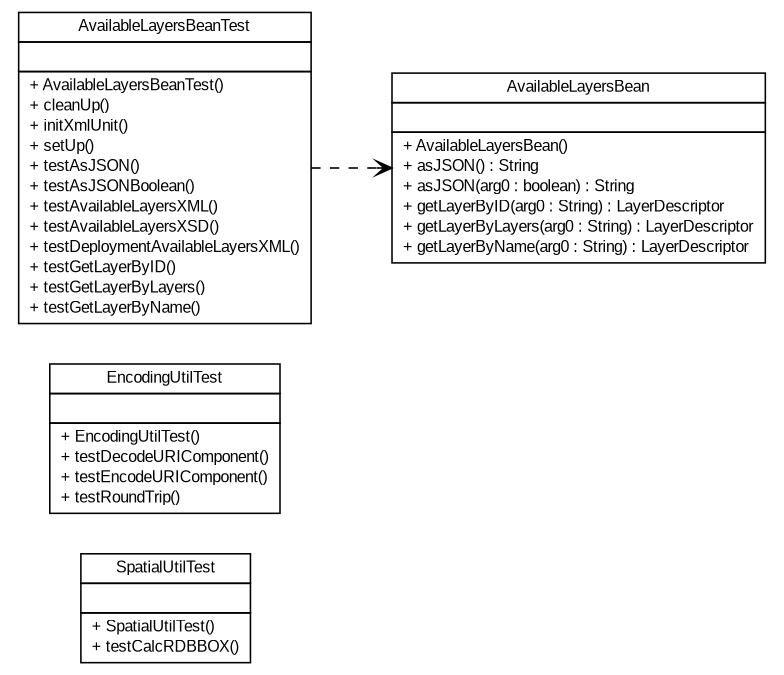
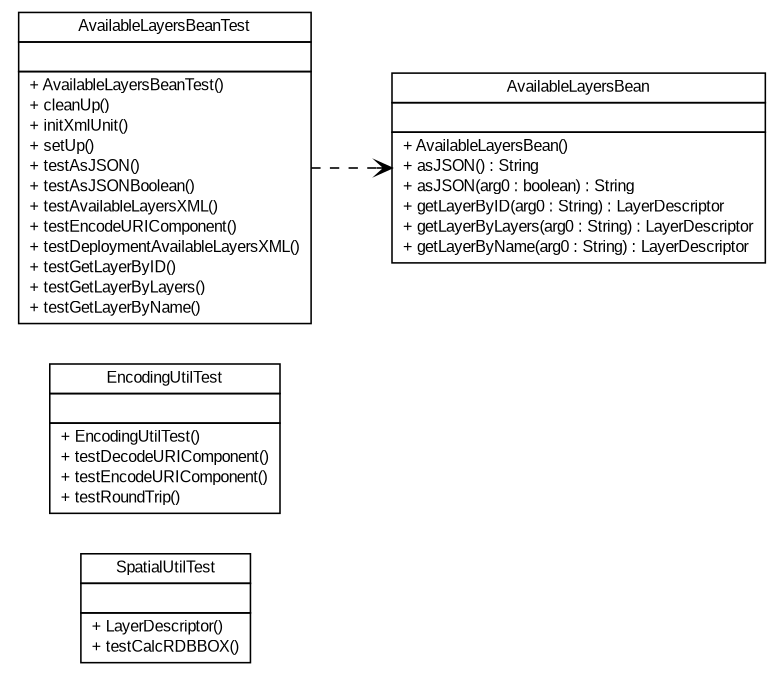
node "AvailableLayersBeanTest": text "+ testAvailableLayersXSD()" -> "+ testEncodeURIComponent()"
node "SpatialUtilTest": text "+ SpatialUtilTest()" -> "+ LayerDescriptor()"
